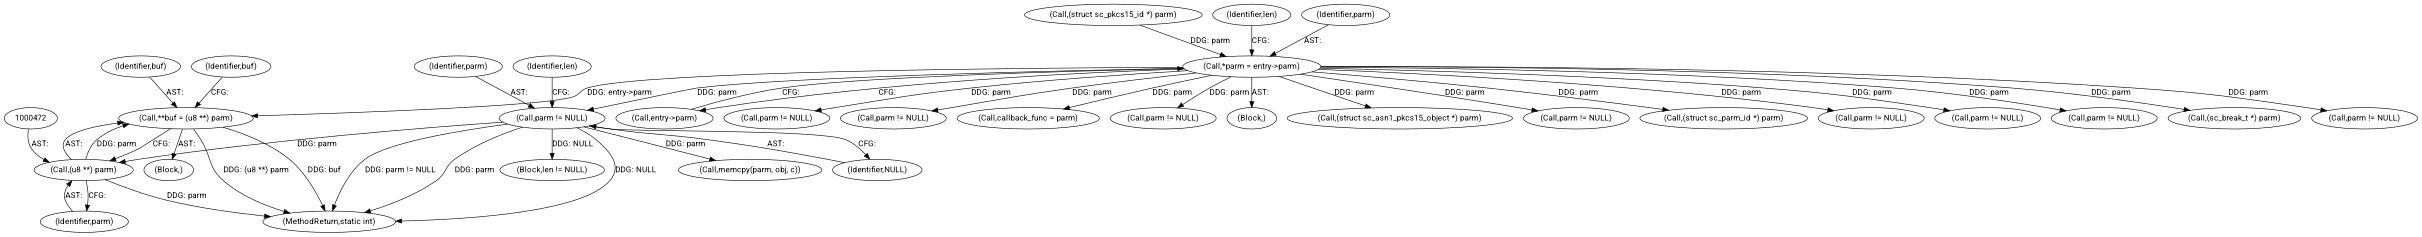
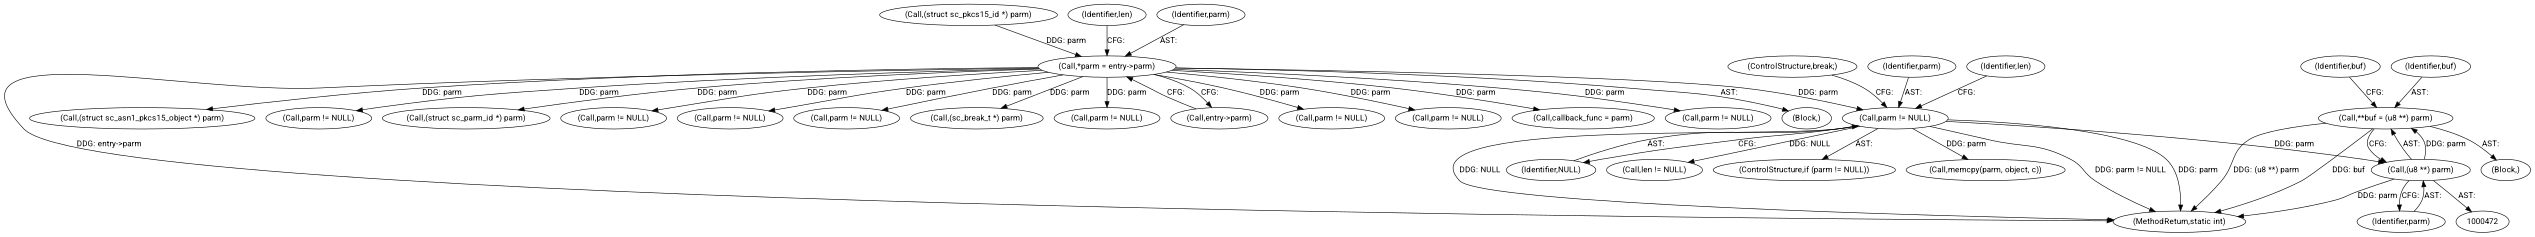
node "(ControlStructure,break;)": added
edge "(Call,*parm = entry->parm)" -> "(Call,**buf = (u8 **) parm)": now "(Call,*parm = entry->parm)" -> "(MethodReturn,static int)"
edge "1000472" -> "(Call,(u8 **) parm)": reversed
node "(Block,len != NULL)": label "(Block,len != NULL)" -> "(Call,len != NULL)"
node "(Call,memcpy(parm, obj, c))": label "(Call,memcpy(parm, obj, c))" -> "(Call,memcpy(parm, object, c))"
node "(ControlStructure,if (parm != NULL))": added
